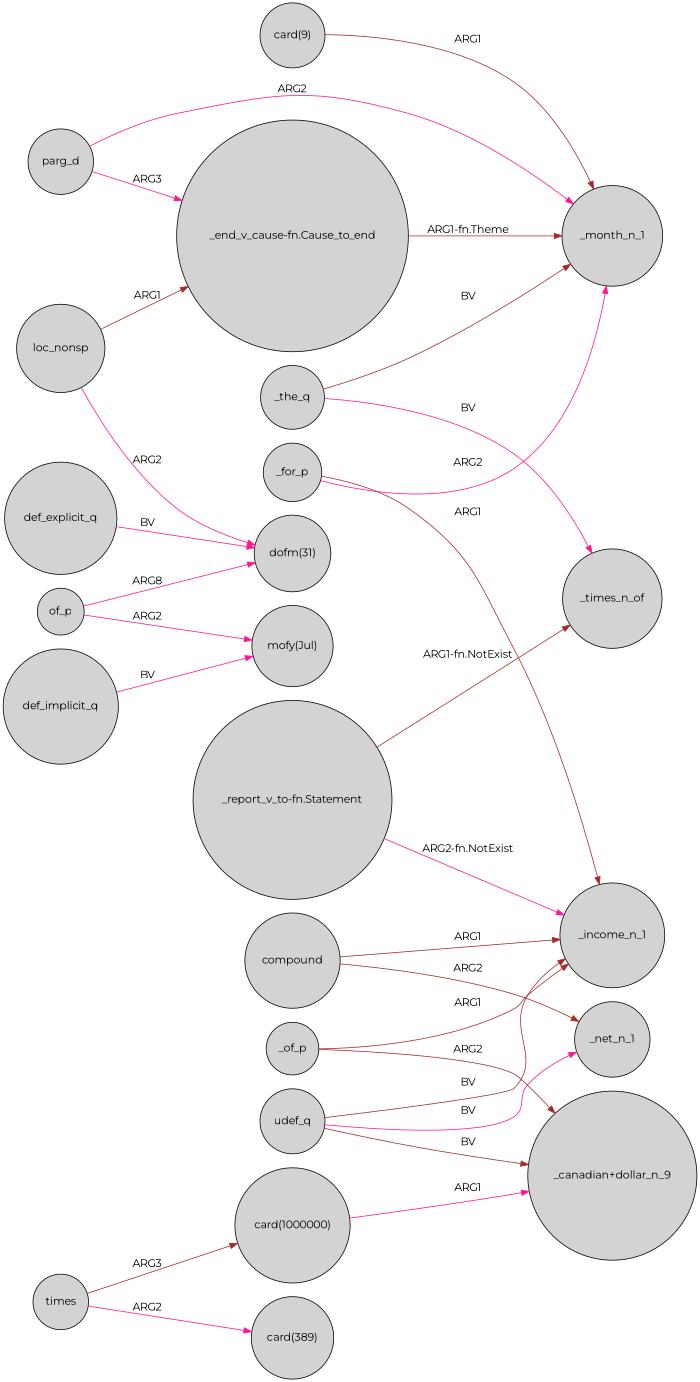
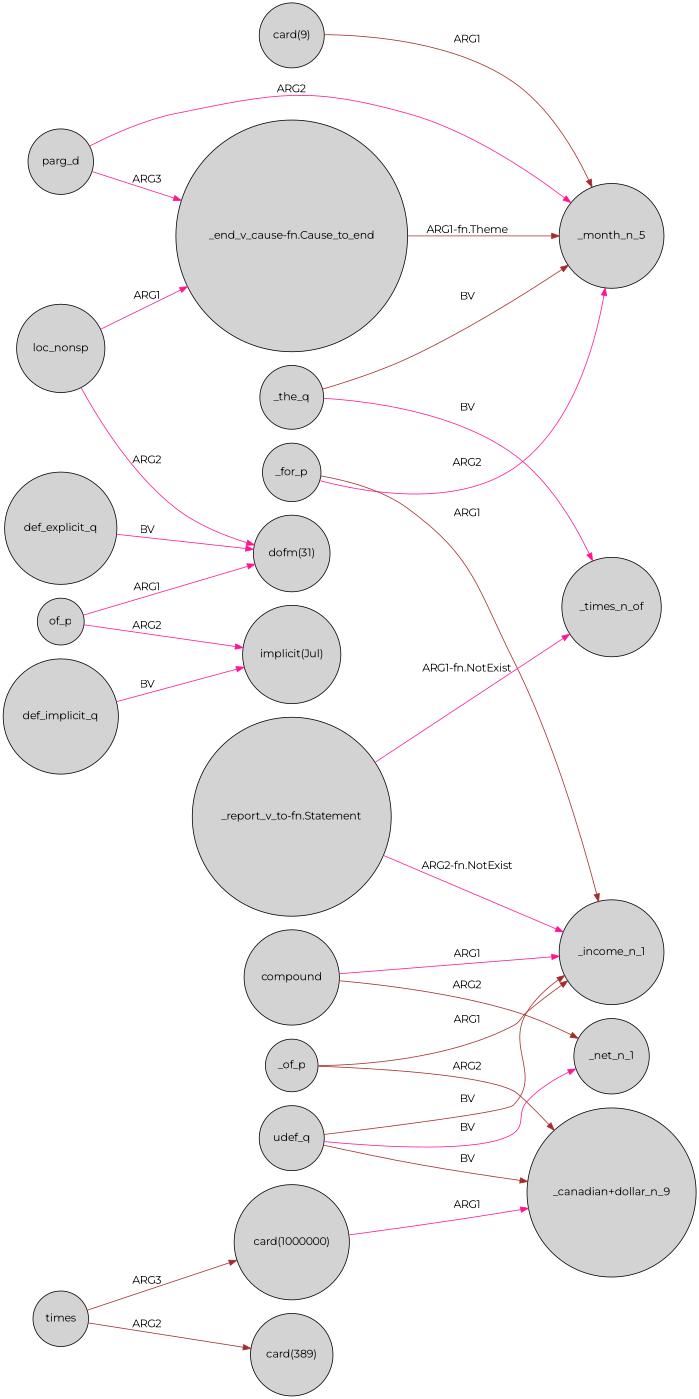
node "_month_n_1": label "_month_n_1" -> "_month_n_5"
edge "loc_nonsp" -> "_end_v_cause-fn.Cause_to_end": color brown -> deeppink
edge "of_p" -> "dofm(31)": label "ARG8" -> "ARG1"
node "mofy(Jul)": label "mofy(Jul)" -> "implicit(Jul)"
edge "_report_v_to-fn.Statement" -> "_times_n_of": color brown -> deeppink
edge "compound" -> "_income_n_1": color brown -> deeppink
edge "times" -> "card(389)": color deeppink -> brown
